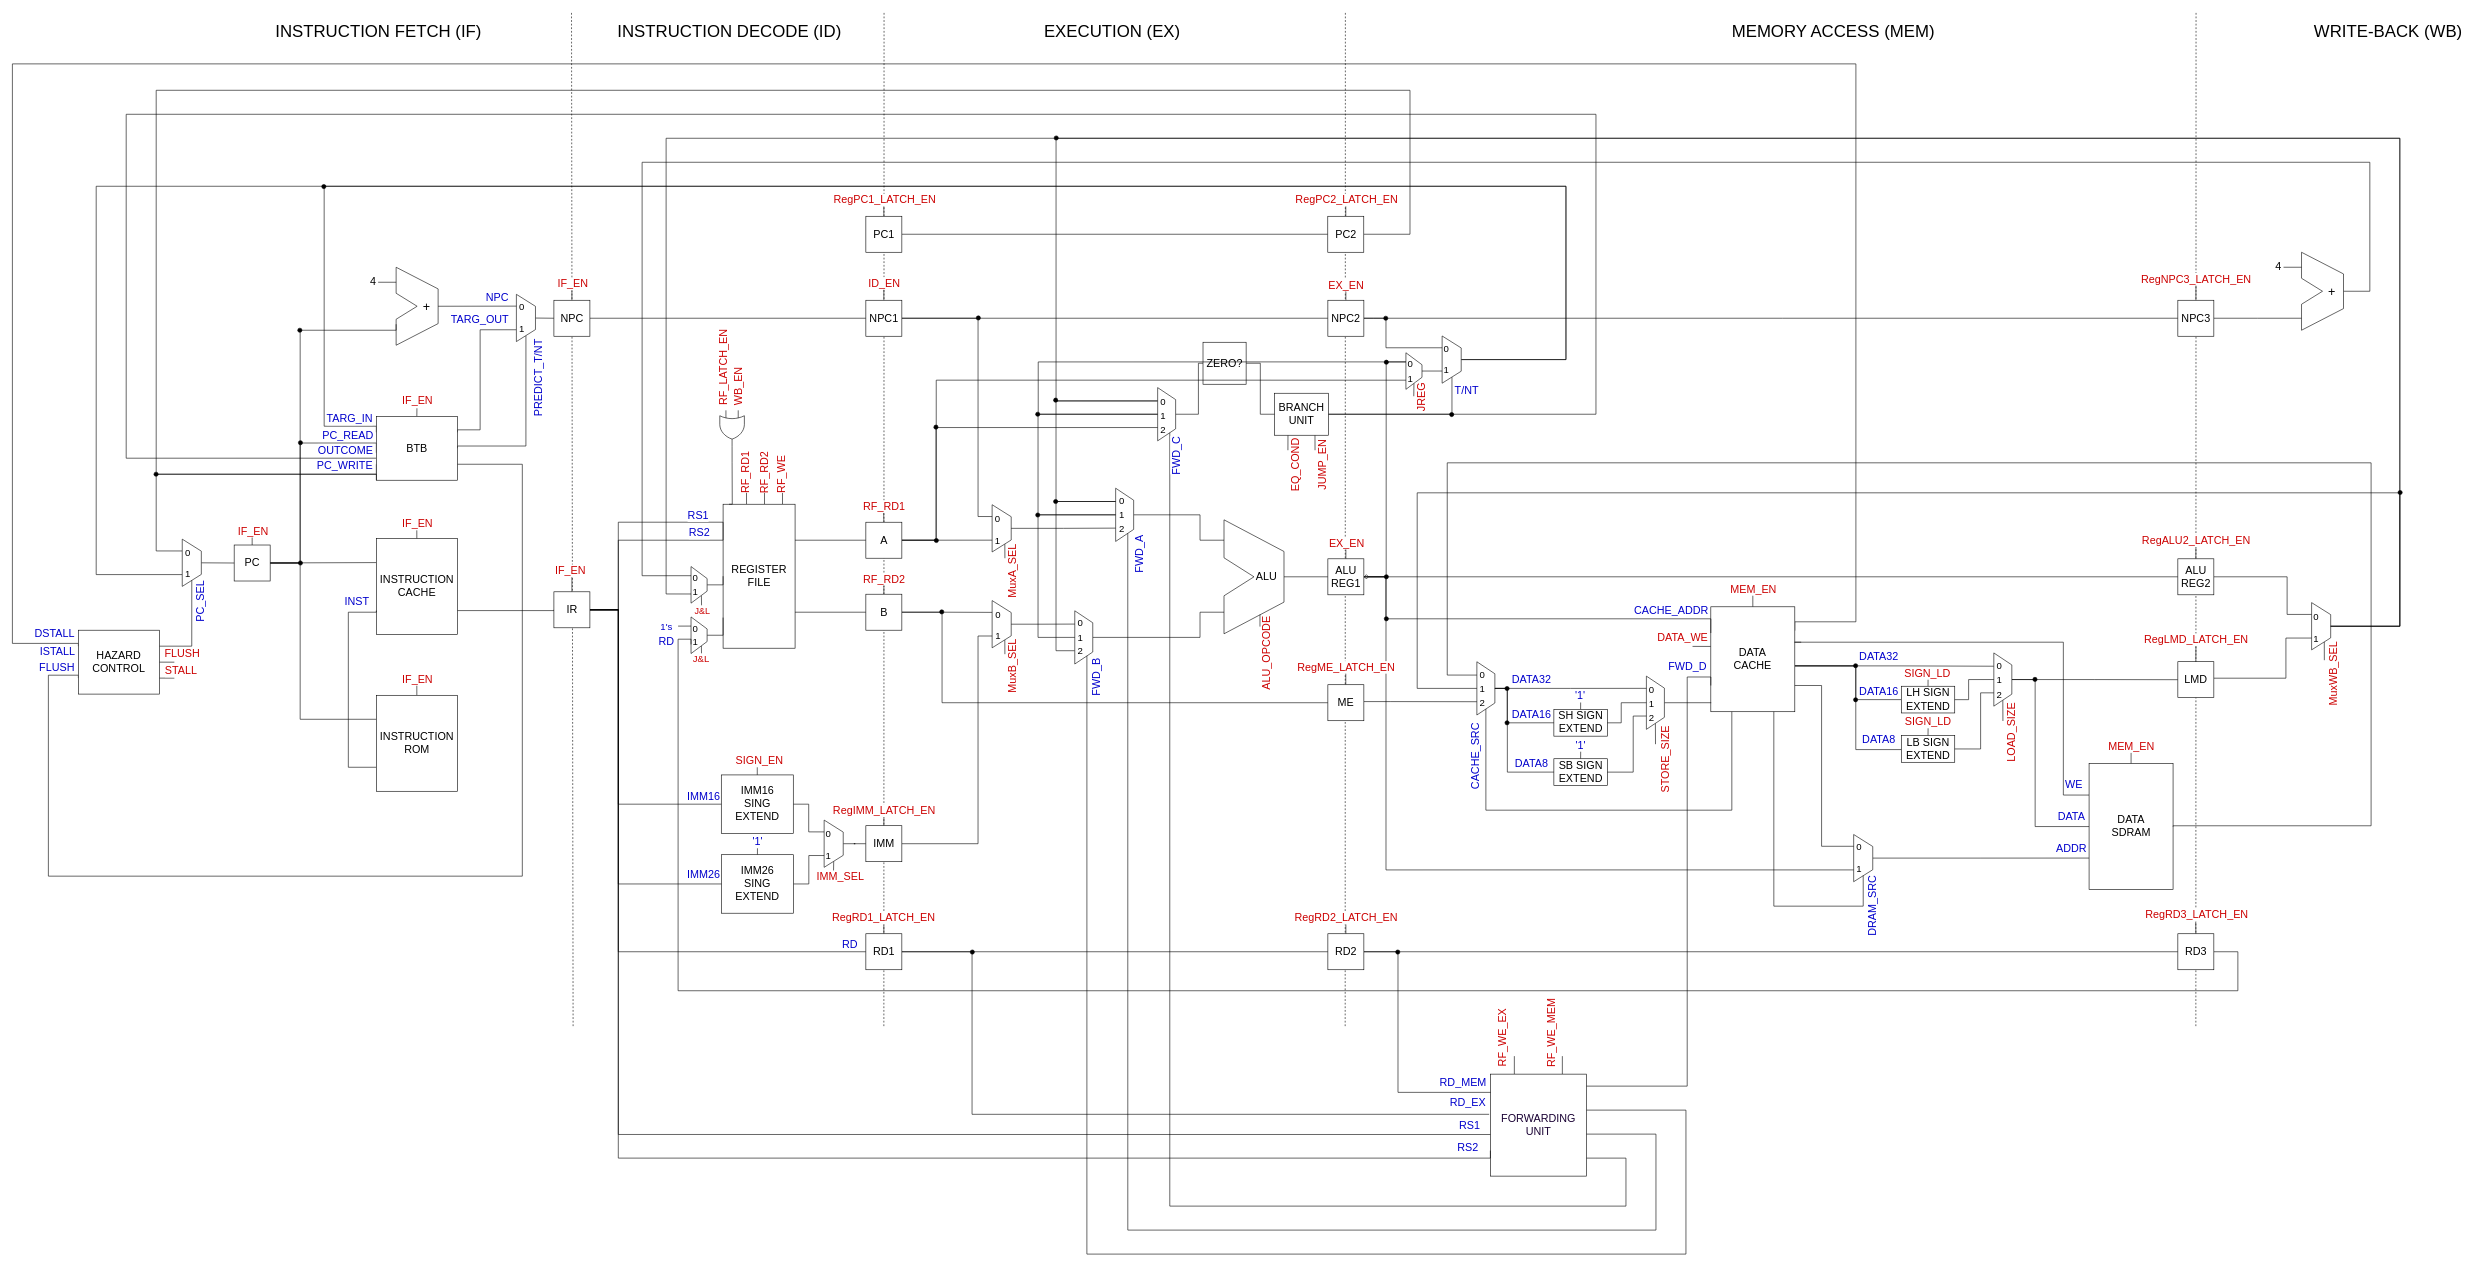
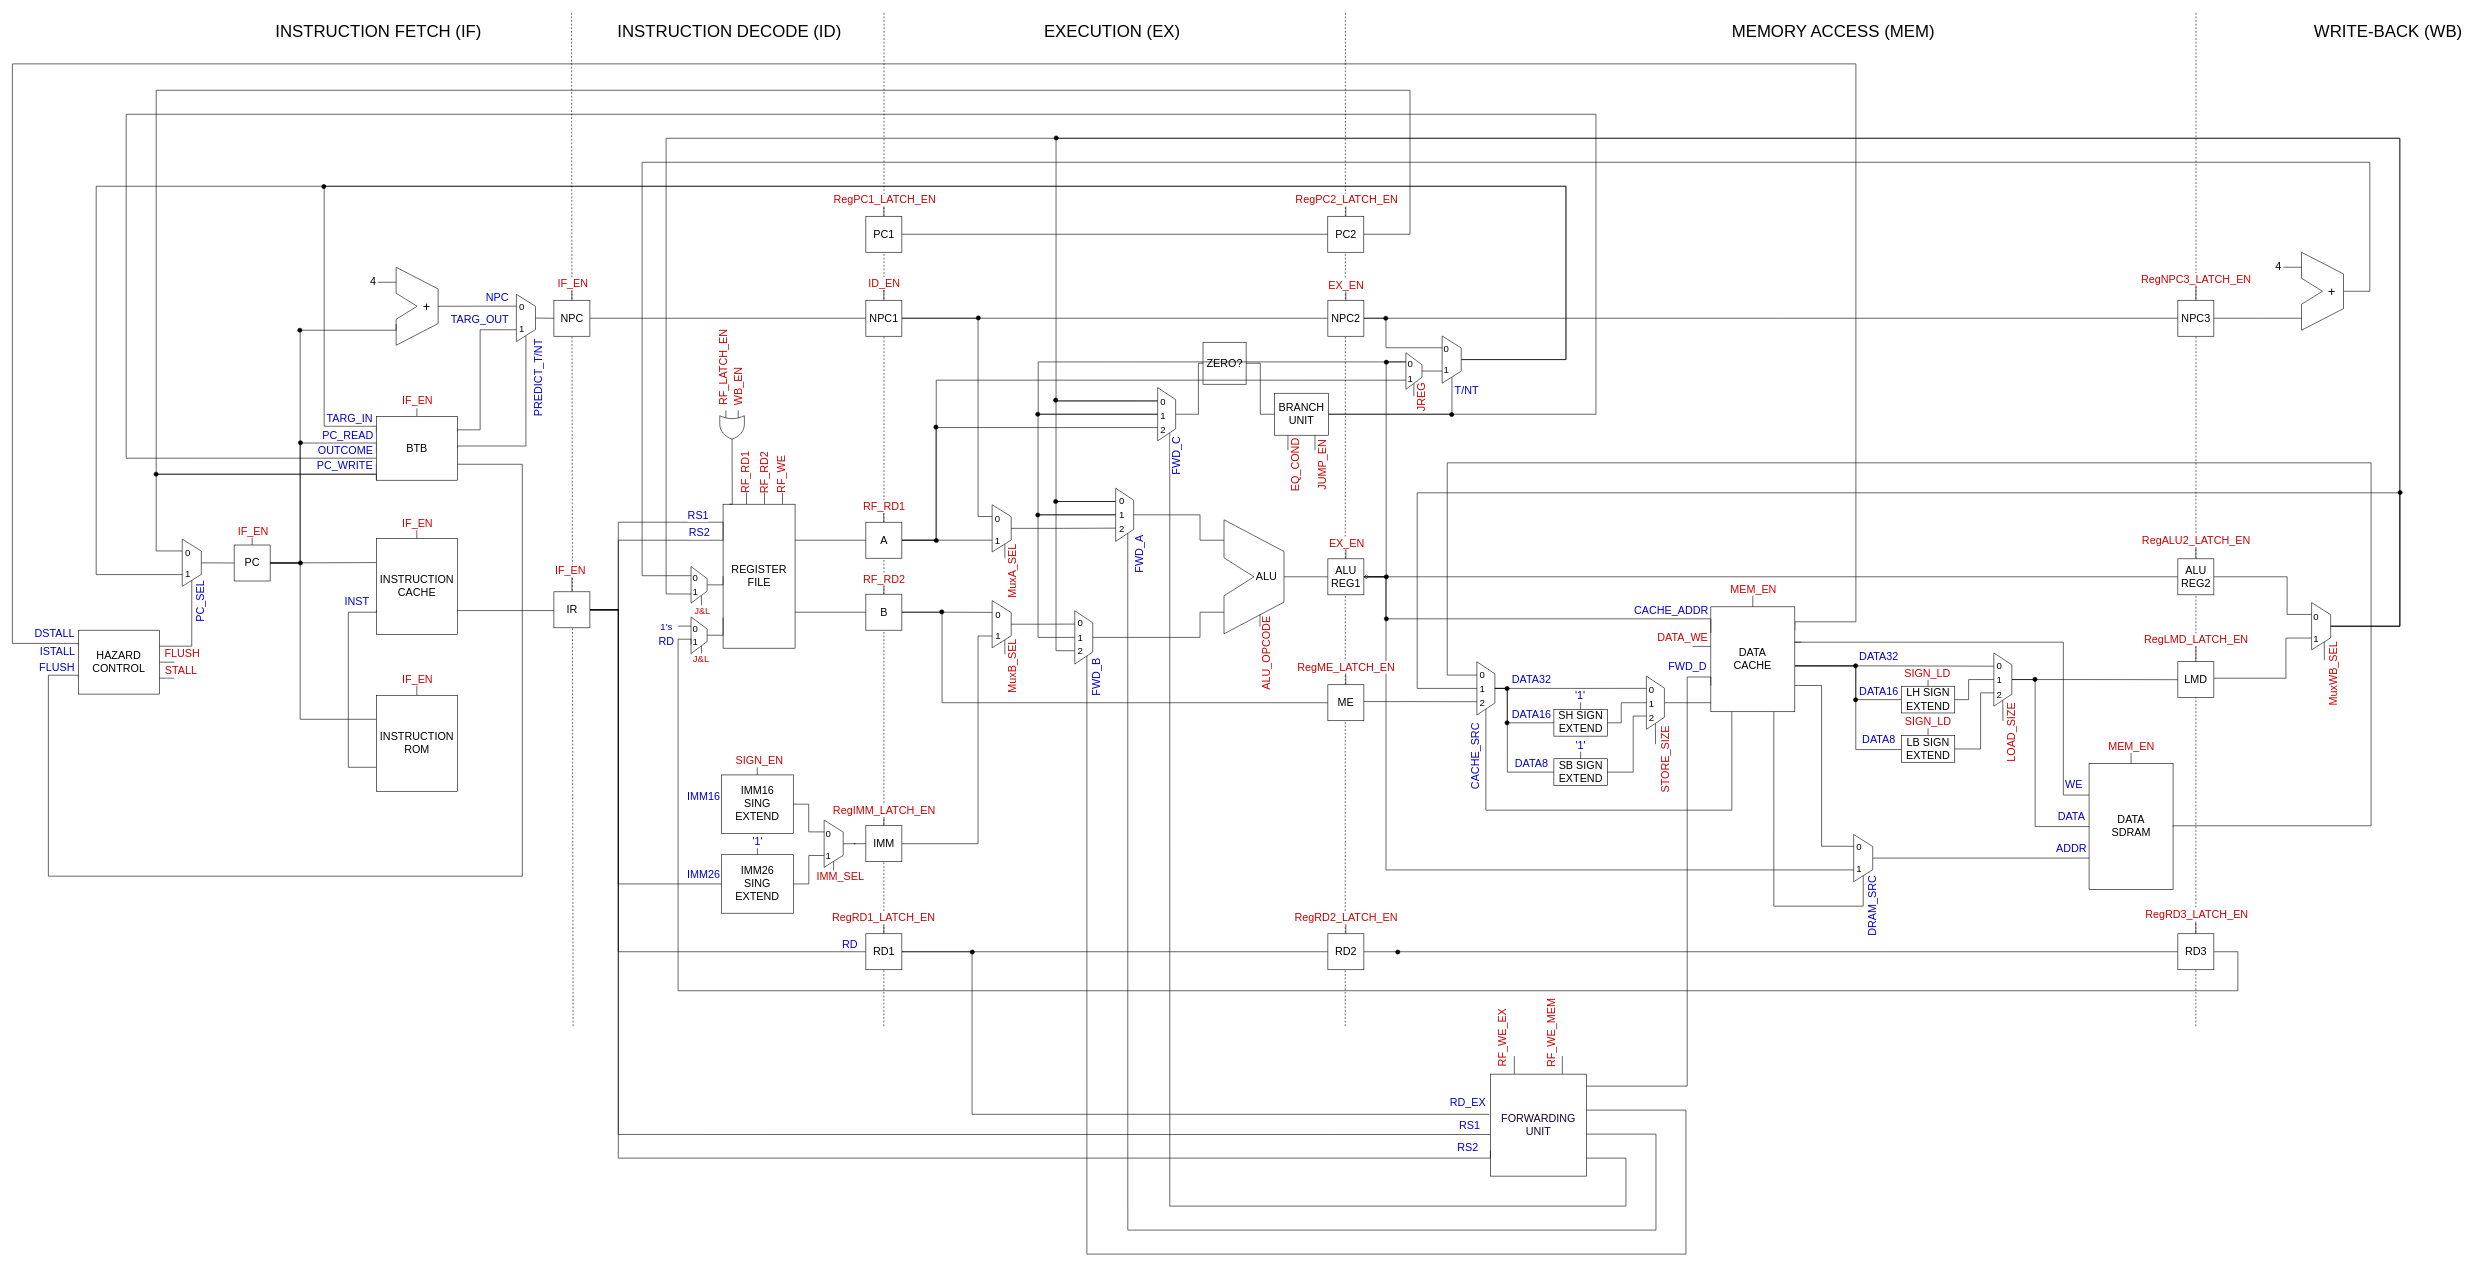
edge "IR" -- "IMM16 SING EXTEND": removed
edge "RD2" -- "FORWARDING UNIT": removed, label "RD_MEM"
